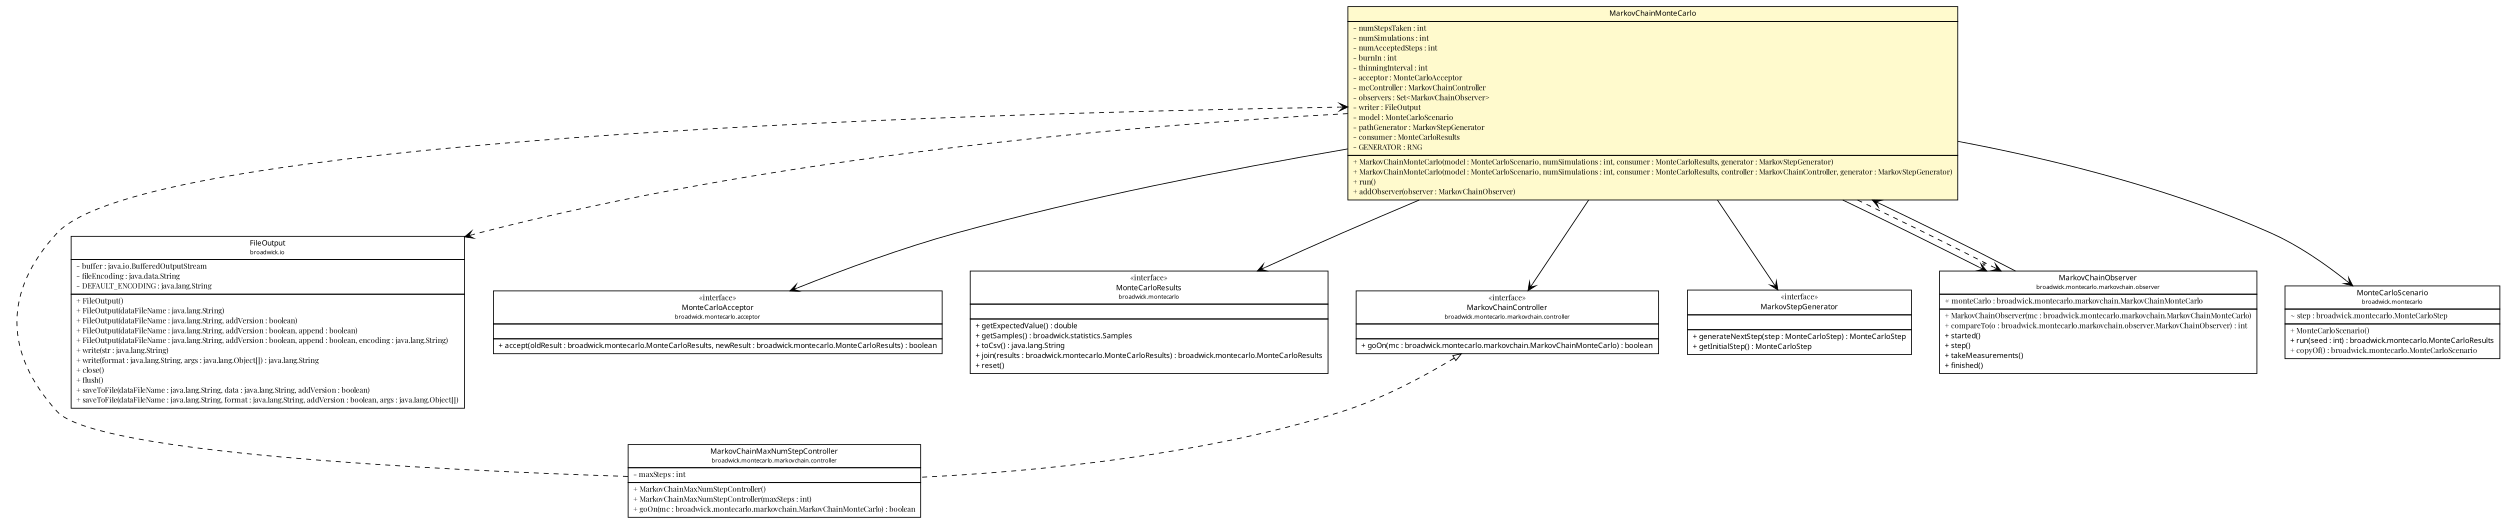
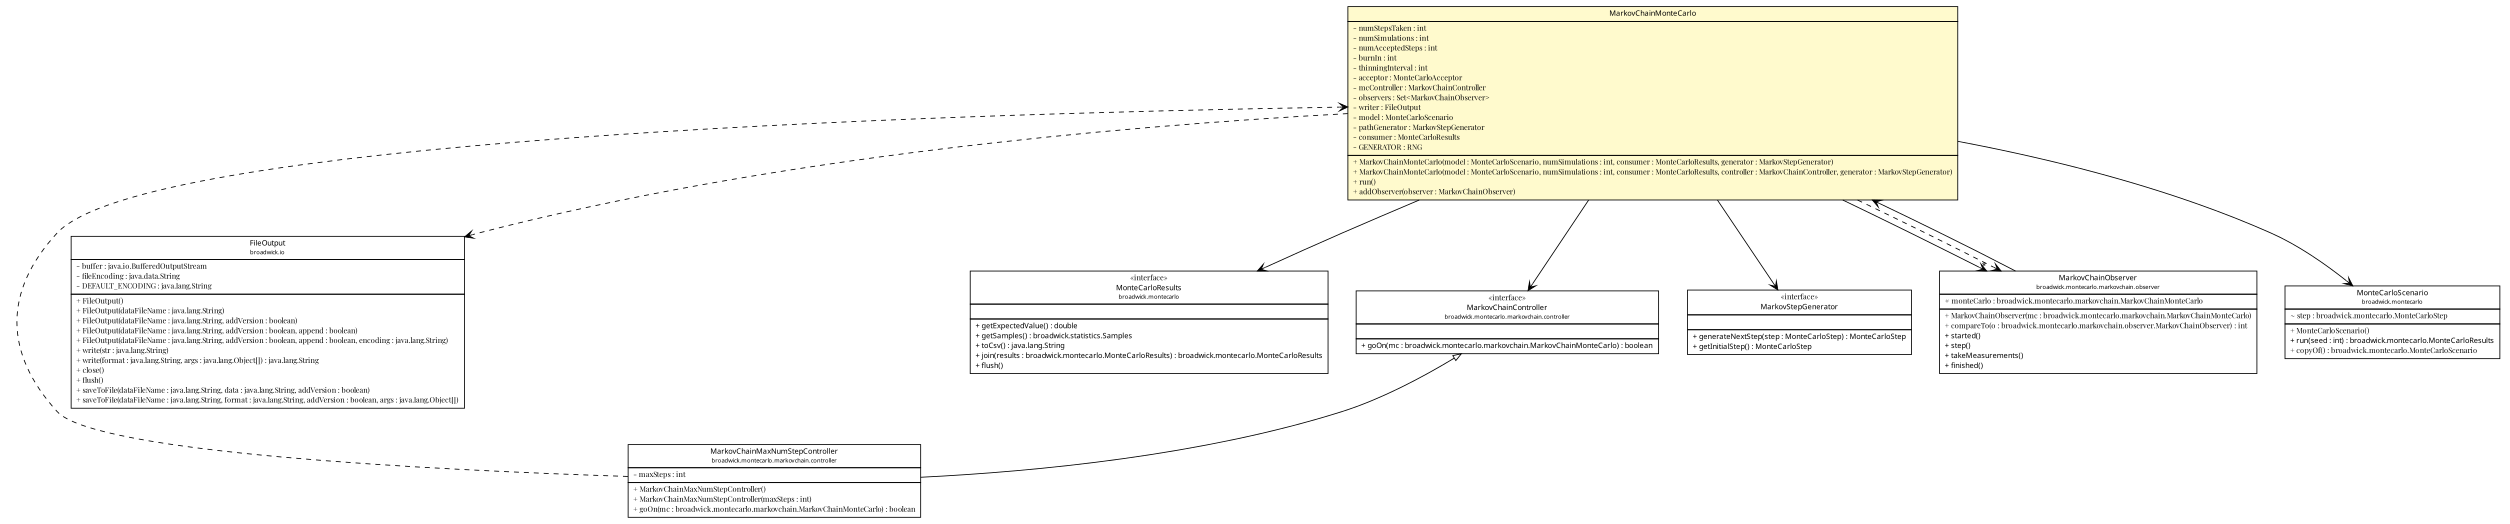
node "MonteCarloAcceptor": removed
node "MonteCarloResults": text "+ reset()" -> "+ flush()"
edge "MarkovChainMaxNumStepController" -> "MarkovChainController": style dashed -> solid
